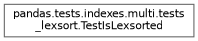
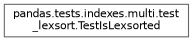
node "pandas.tests.indexes.multi.tests _lexsort.TestIsLexsorted": label "pandas.tests.indexes.multi.tests _lexsort.TestIsLexsorted" -> "pandas.tests.indexes.multi.test _lexsort.TestIsLexsorted"
